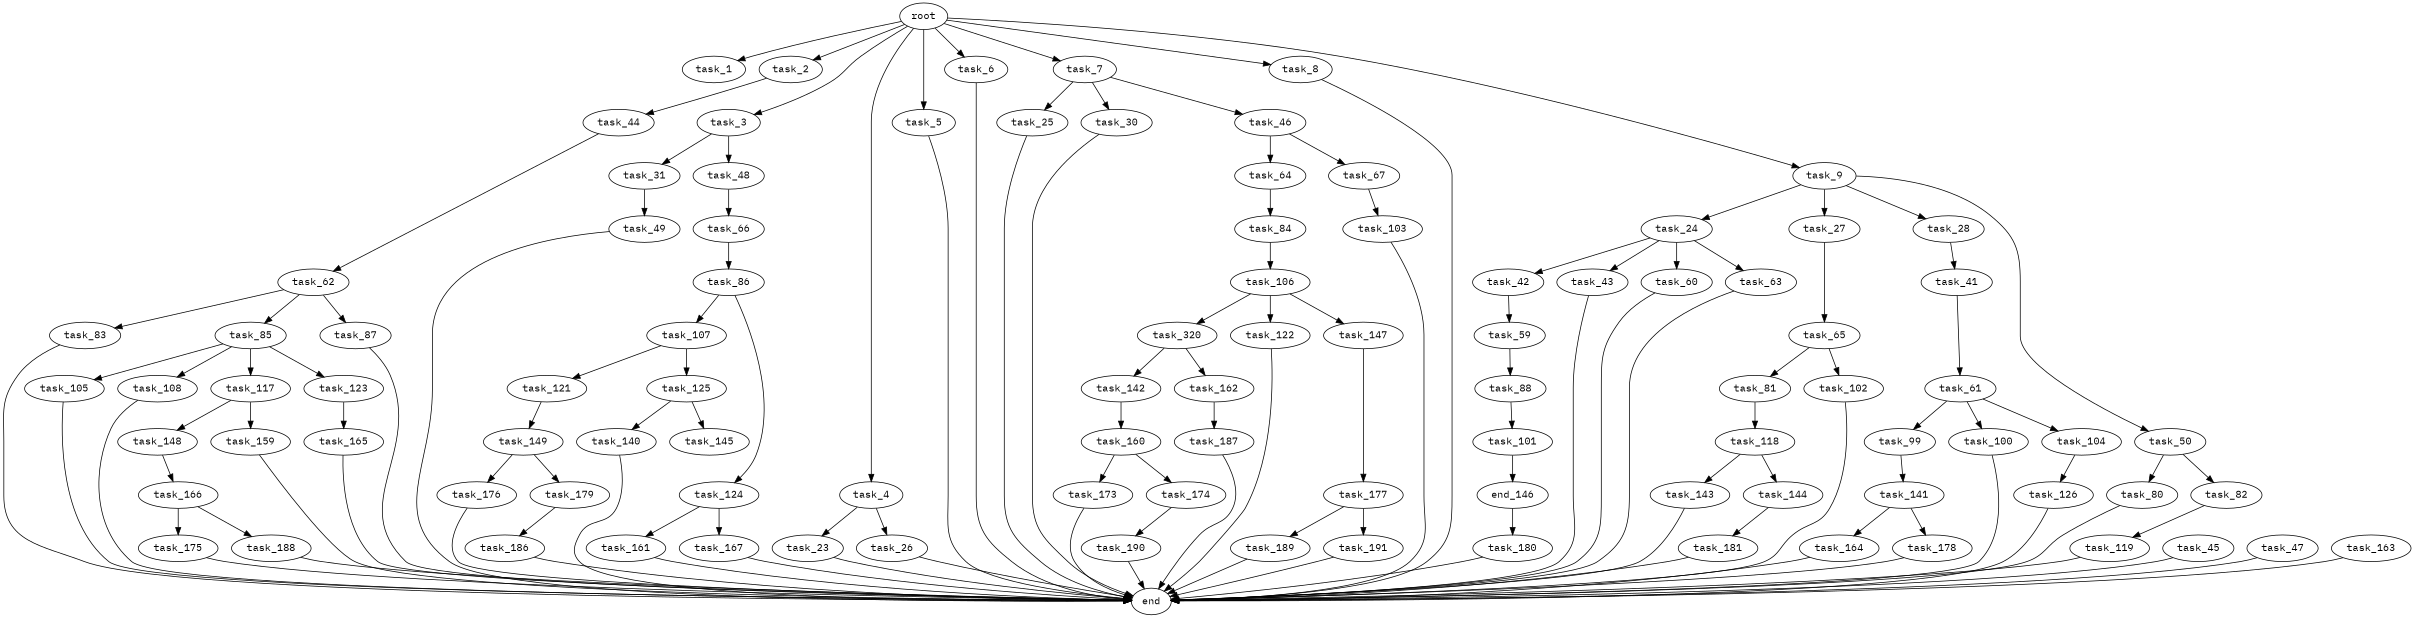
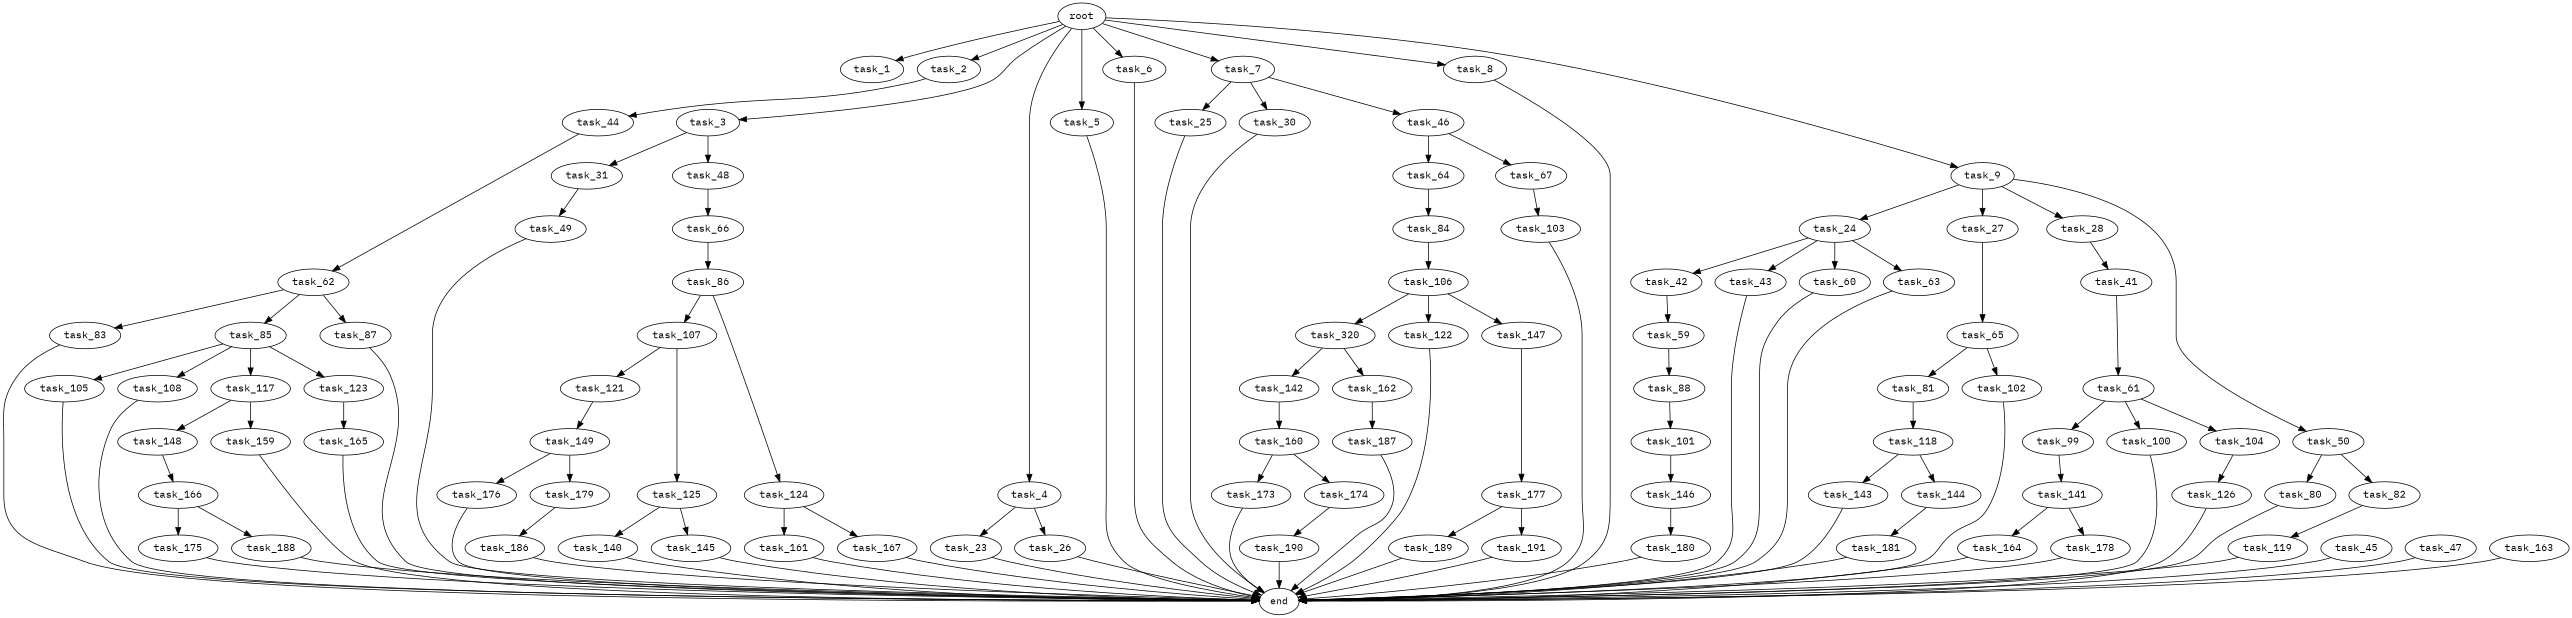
node "end_146": label "end_146" -> "task_146"
edge "task_145" -> "end": added
